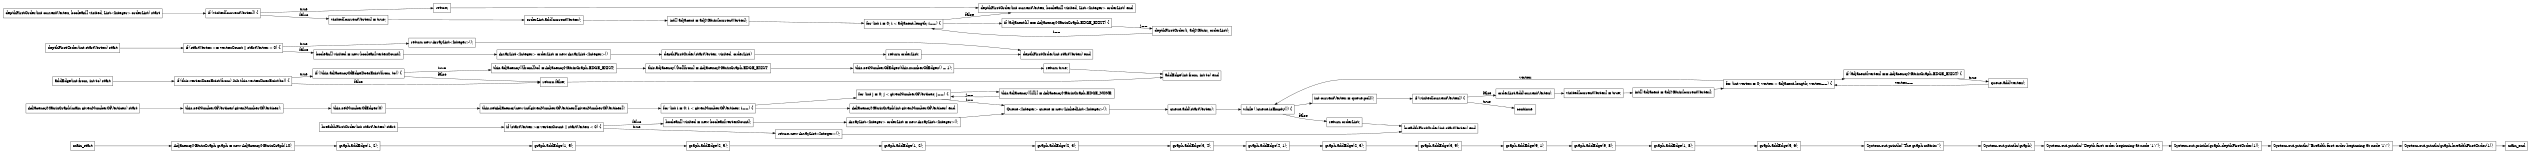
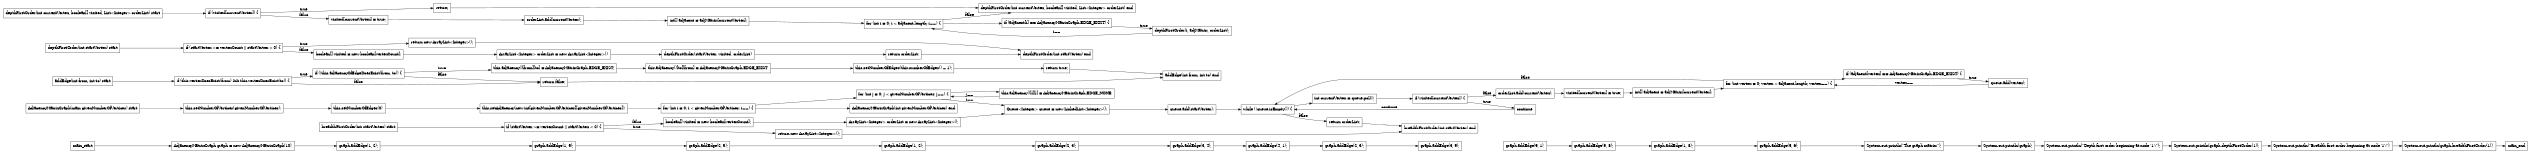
edge "if (adjacent[i] == AdjacencyMatrixGraph.EDGE_EXIST) {" -> "depthFirstOrder(i, adjMatrix, orderList);": label "j++" -> "true"
edge "for (int vertex = 0; vertex < adjacent.length; vertex++) {" -> "while (!queue.isEmpty()) {": label "vertex" -> "false"
edge "continue;" -> "while (!queue.isEmpty()) {": added, label "continue"
edge "graph.addEdge(3, 9);" -> "graph.addEdge(9, 1);": removed
